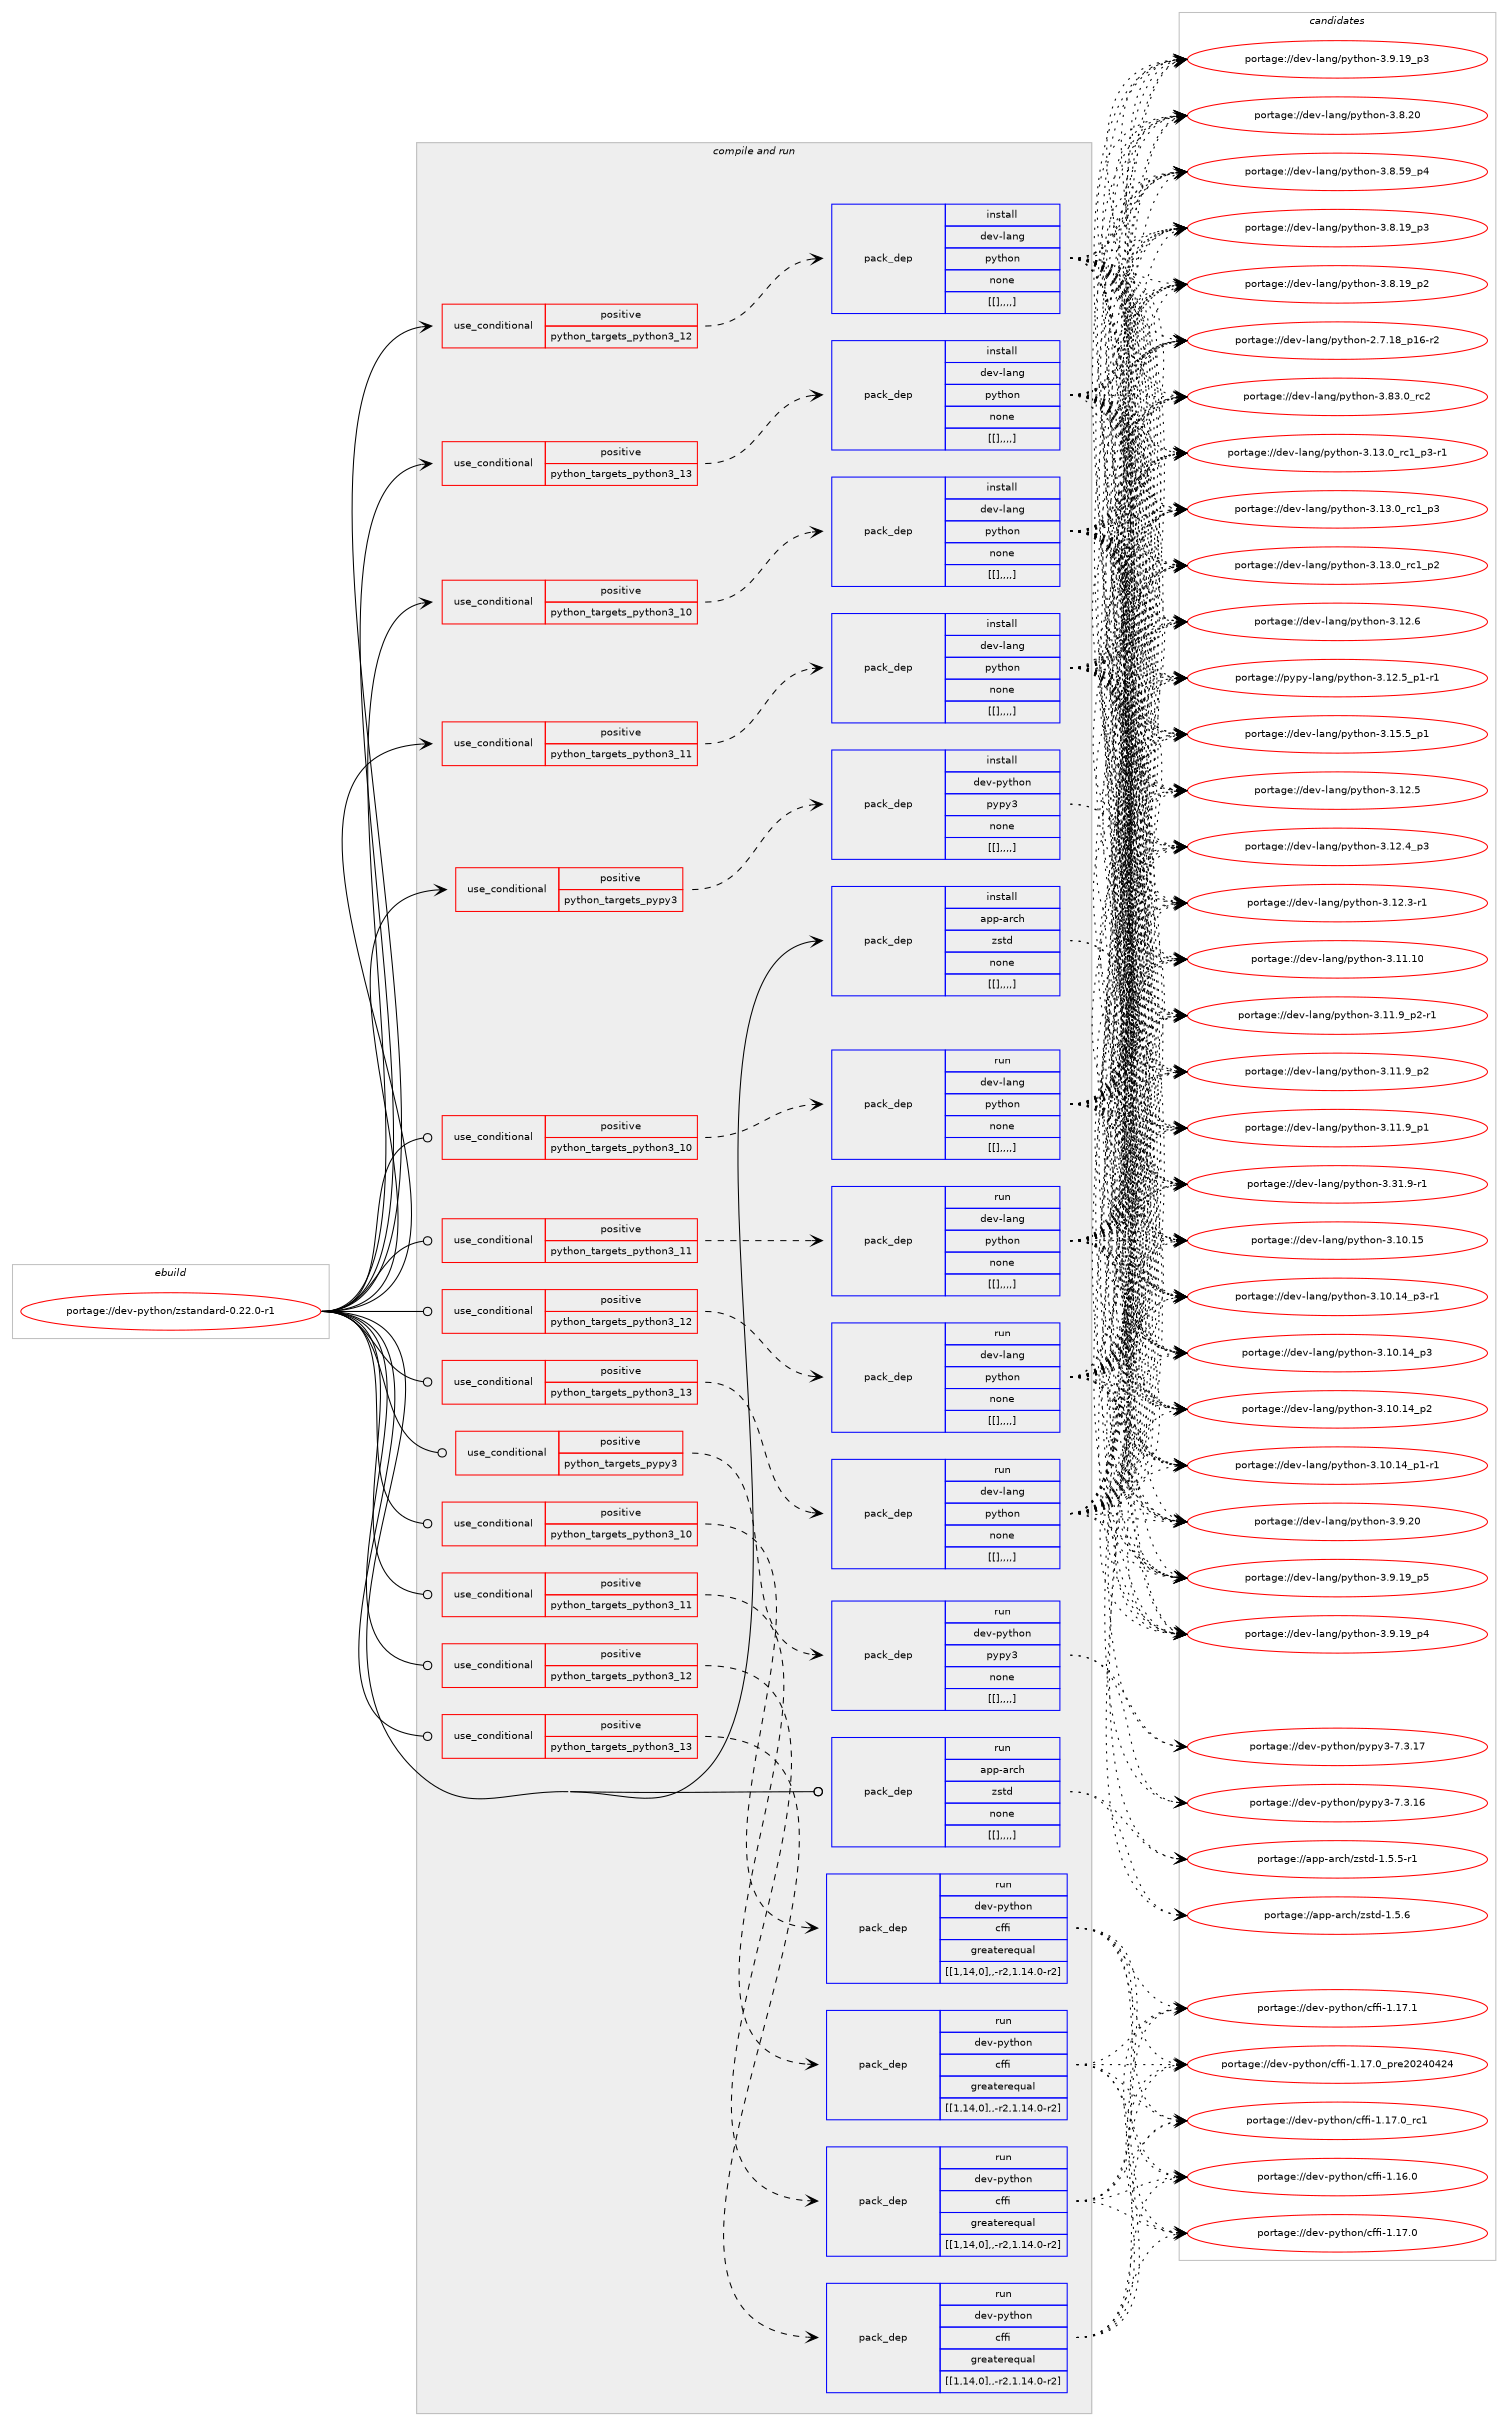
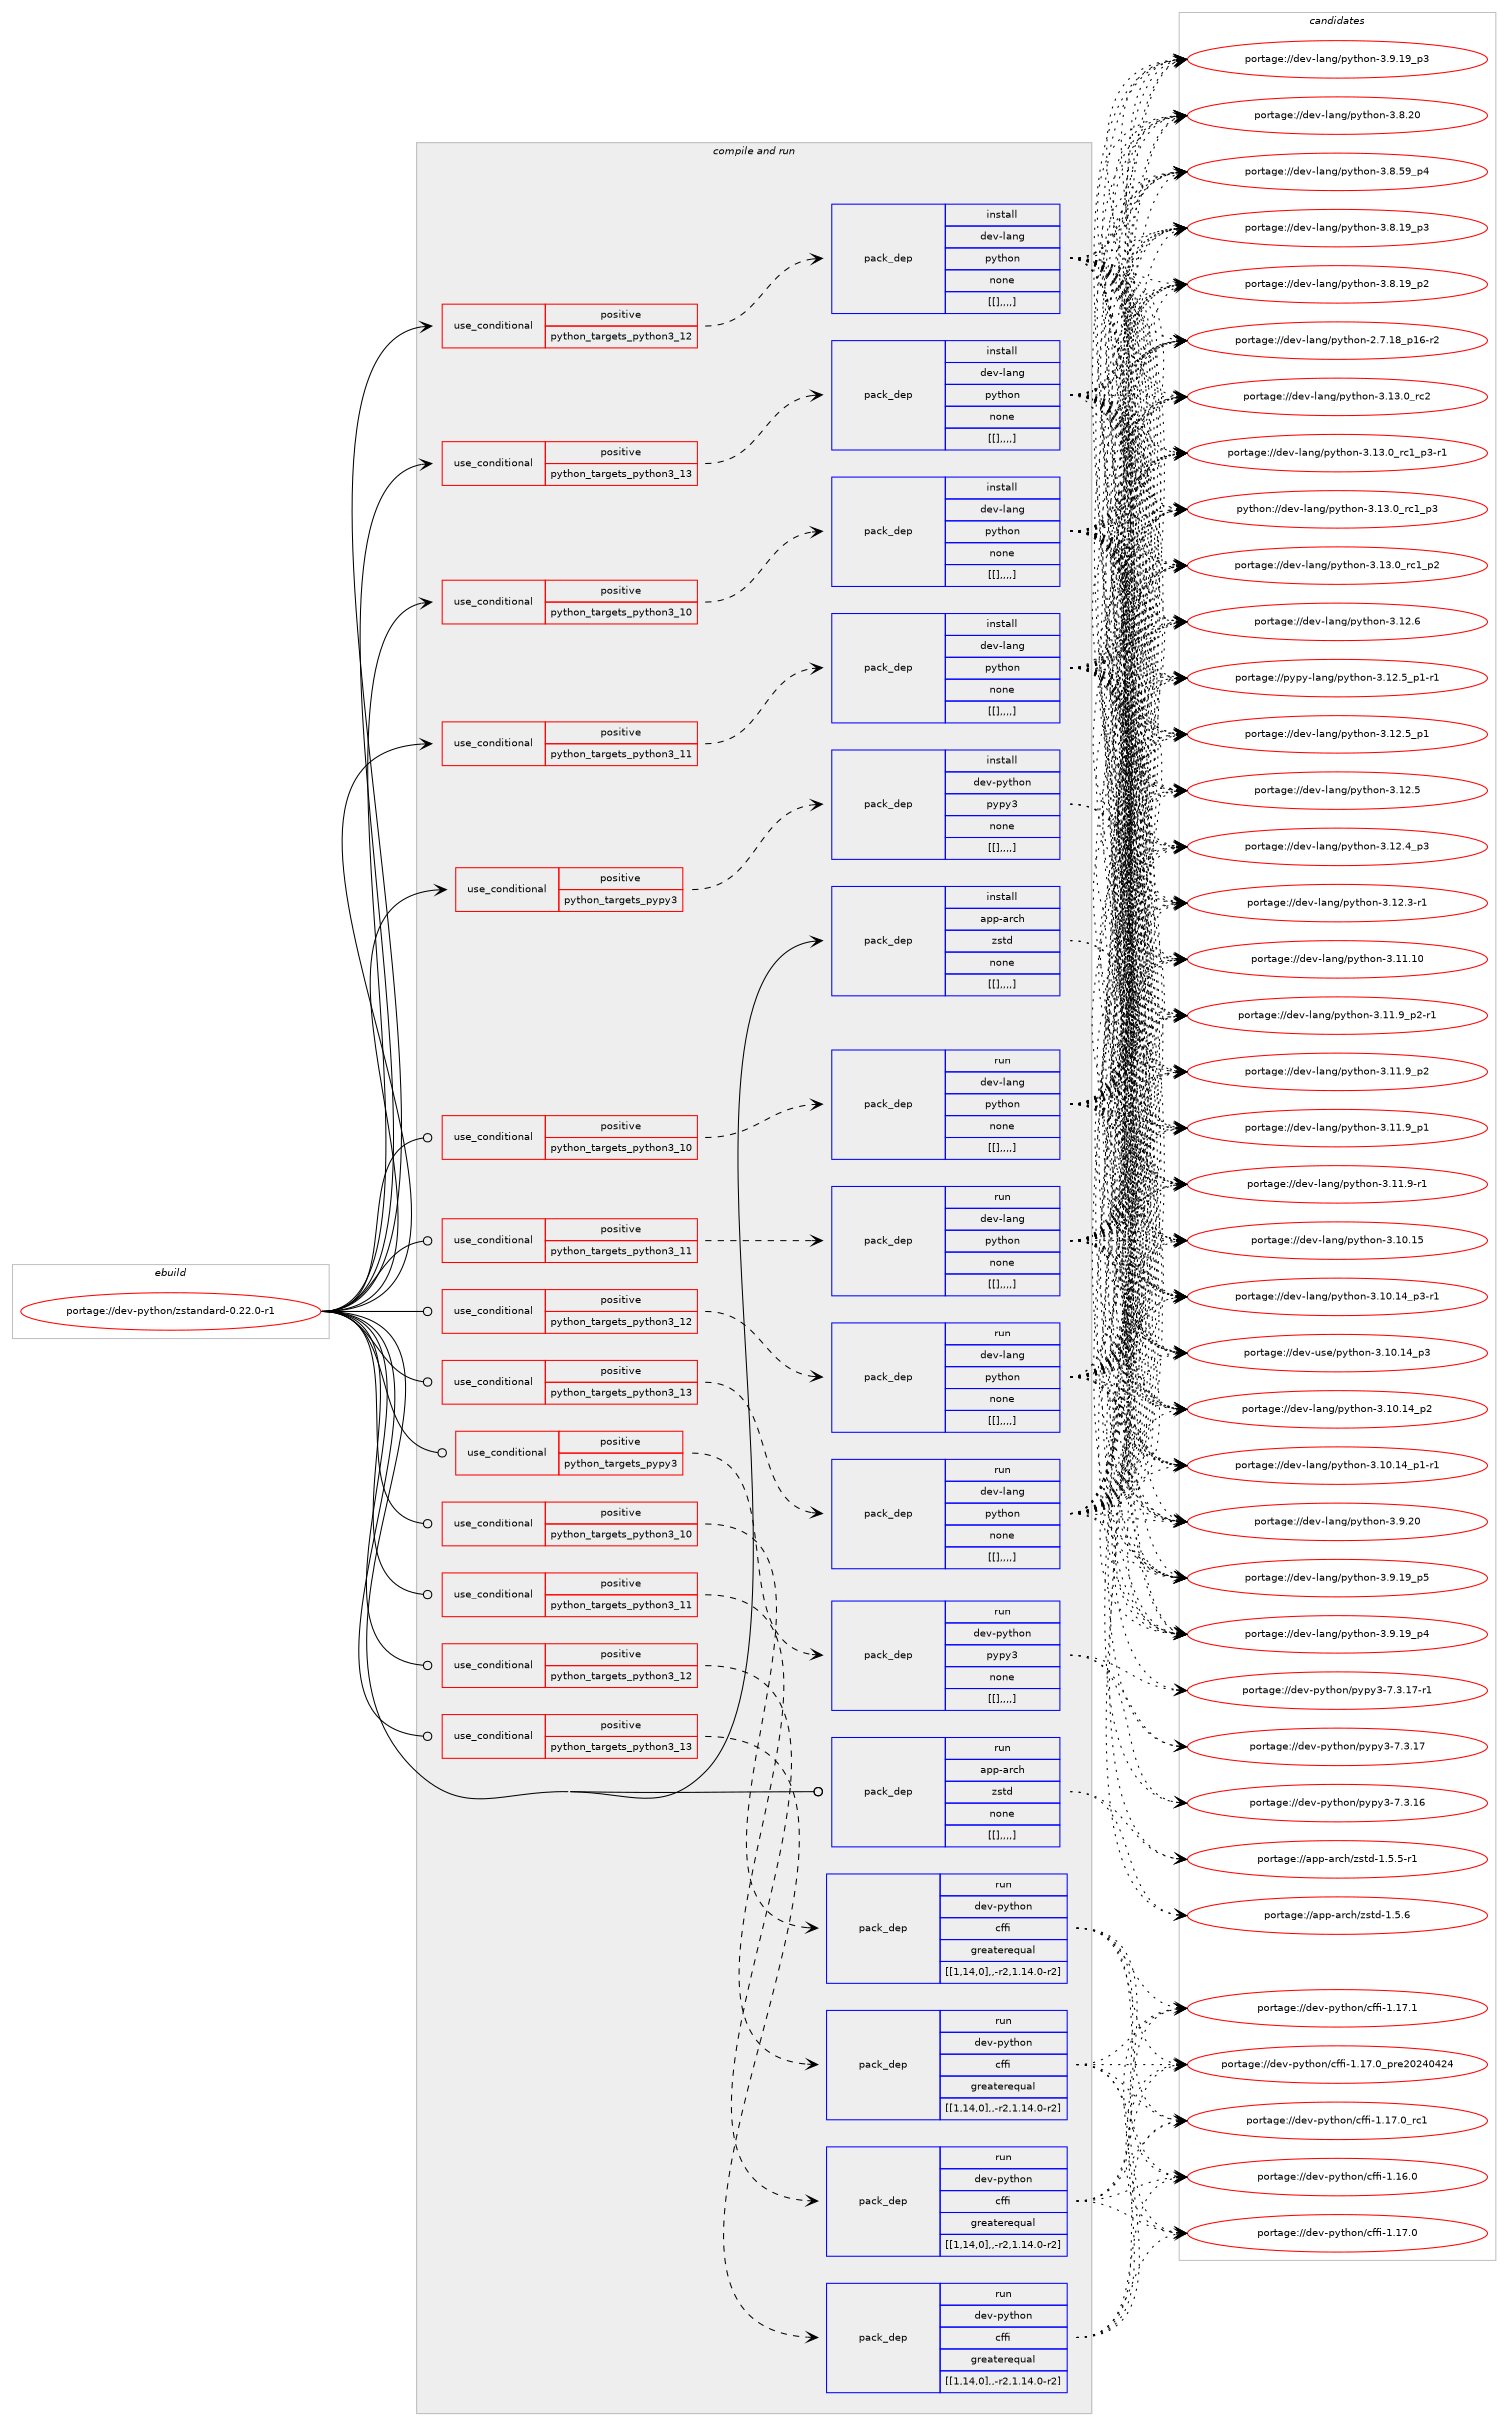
node "portage://dev-lang/python-3.83.0_rc2": label "portage://dev-lang/python-3.83.0_rc2" -> "portage://dev-lang/python-3.13.0_rc2"
node "portage://dev-lang/python-3.13.0_rc1_p3": label "portage://dev-lang/python-3.13.0_rc1_p3" -> "python://dev-lang/python-3.13.0_rc1_p3"
node "portage://dev-lang/python-3.15.5_p1": label "portage://dev-lang/python-3.15.5_p1" -> "portage://dev-lang/python-3.12.5_p1"
node "portage://dev-lang/python-3.31.9-r1": label "portage://dev-lang/python-3.31.9-r1" -> "portage://dev-lang/python-3.11.9-r1"
node "portage://dev-lang/python-3.10.14_p3": label "portage://dev-lang/python-3.10.14_p3" -> "portage://dev-use/python-3.10.14_p3"
node "portage://dev-python/pypy3-7.3.17-r1": added
